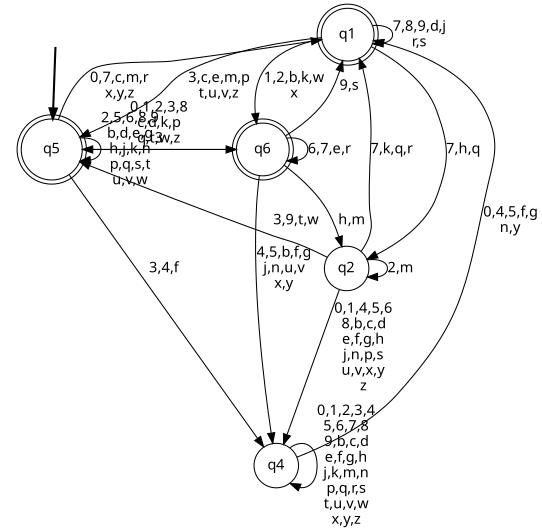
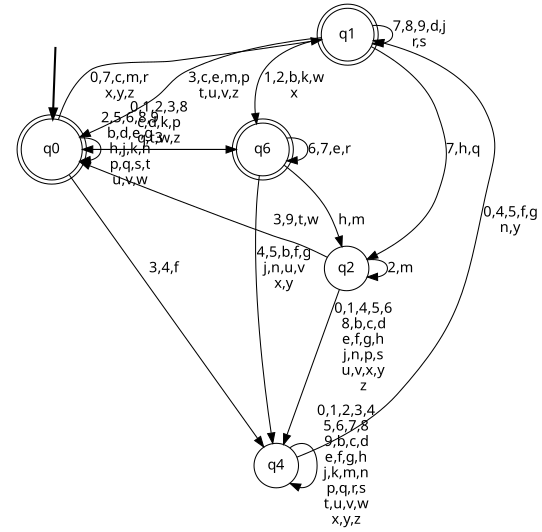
edge "q6" -> "q1": removed, label "9,s"
node "q5": label "q5" -> "q0"
edge "q2" -> "q1": removed, label "7,k,q,r"
